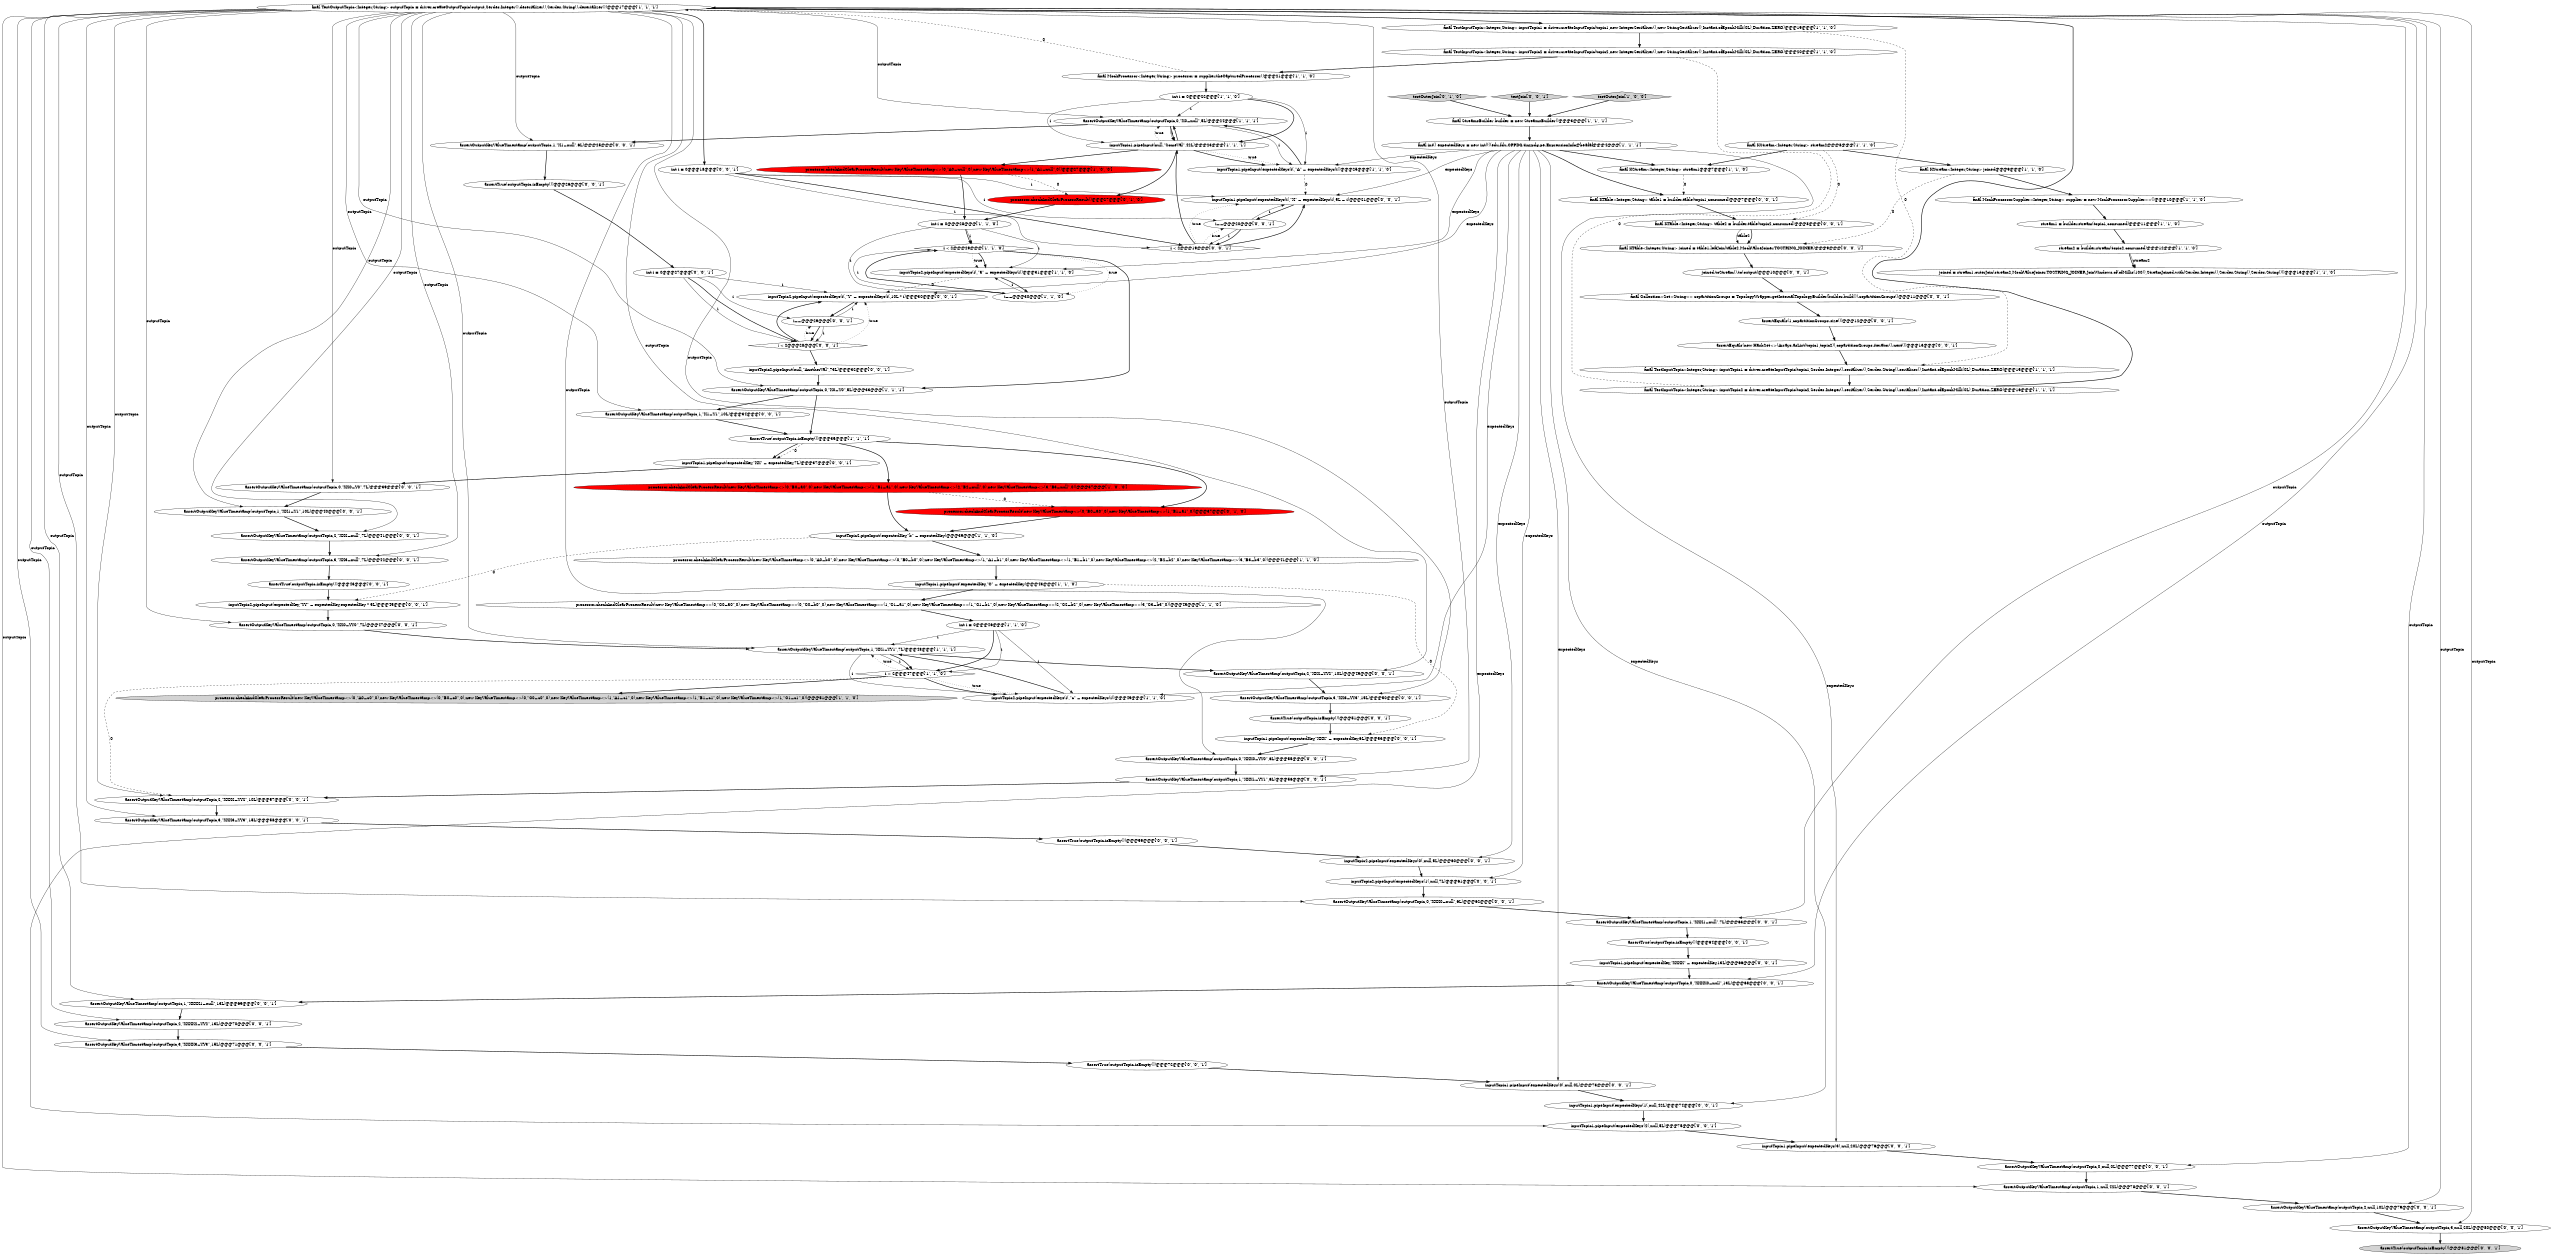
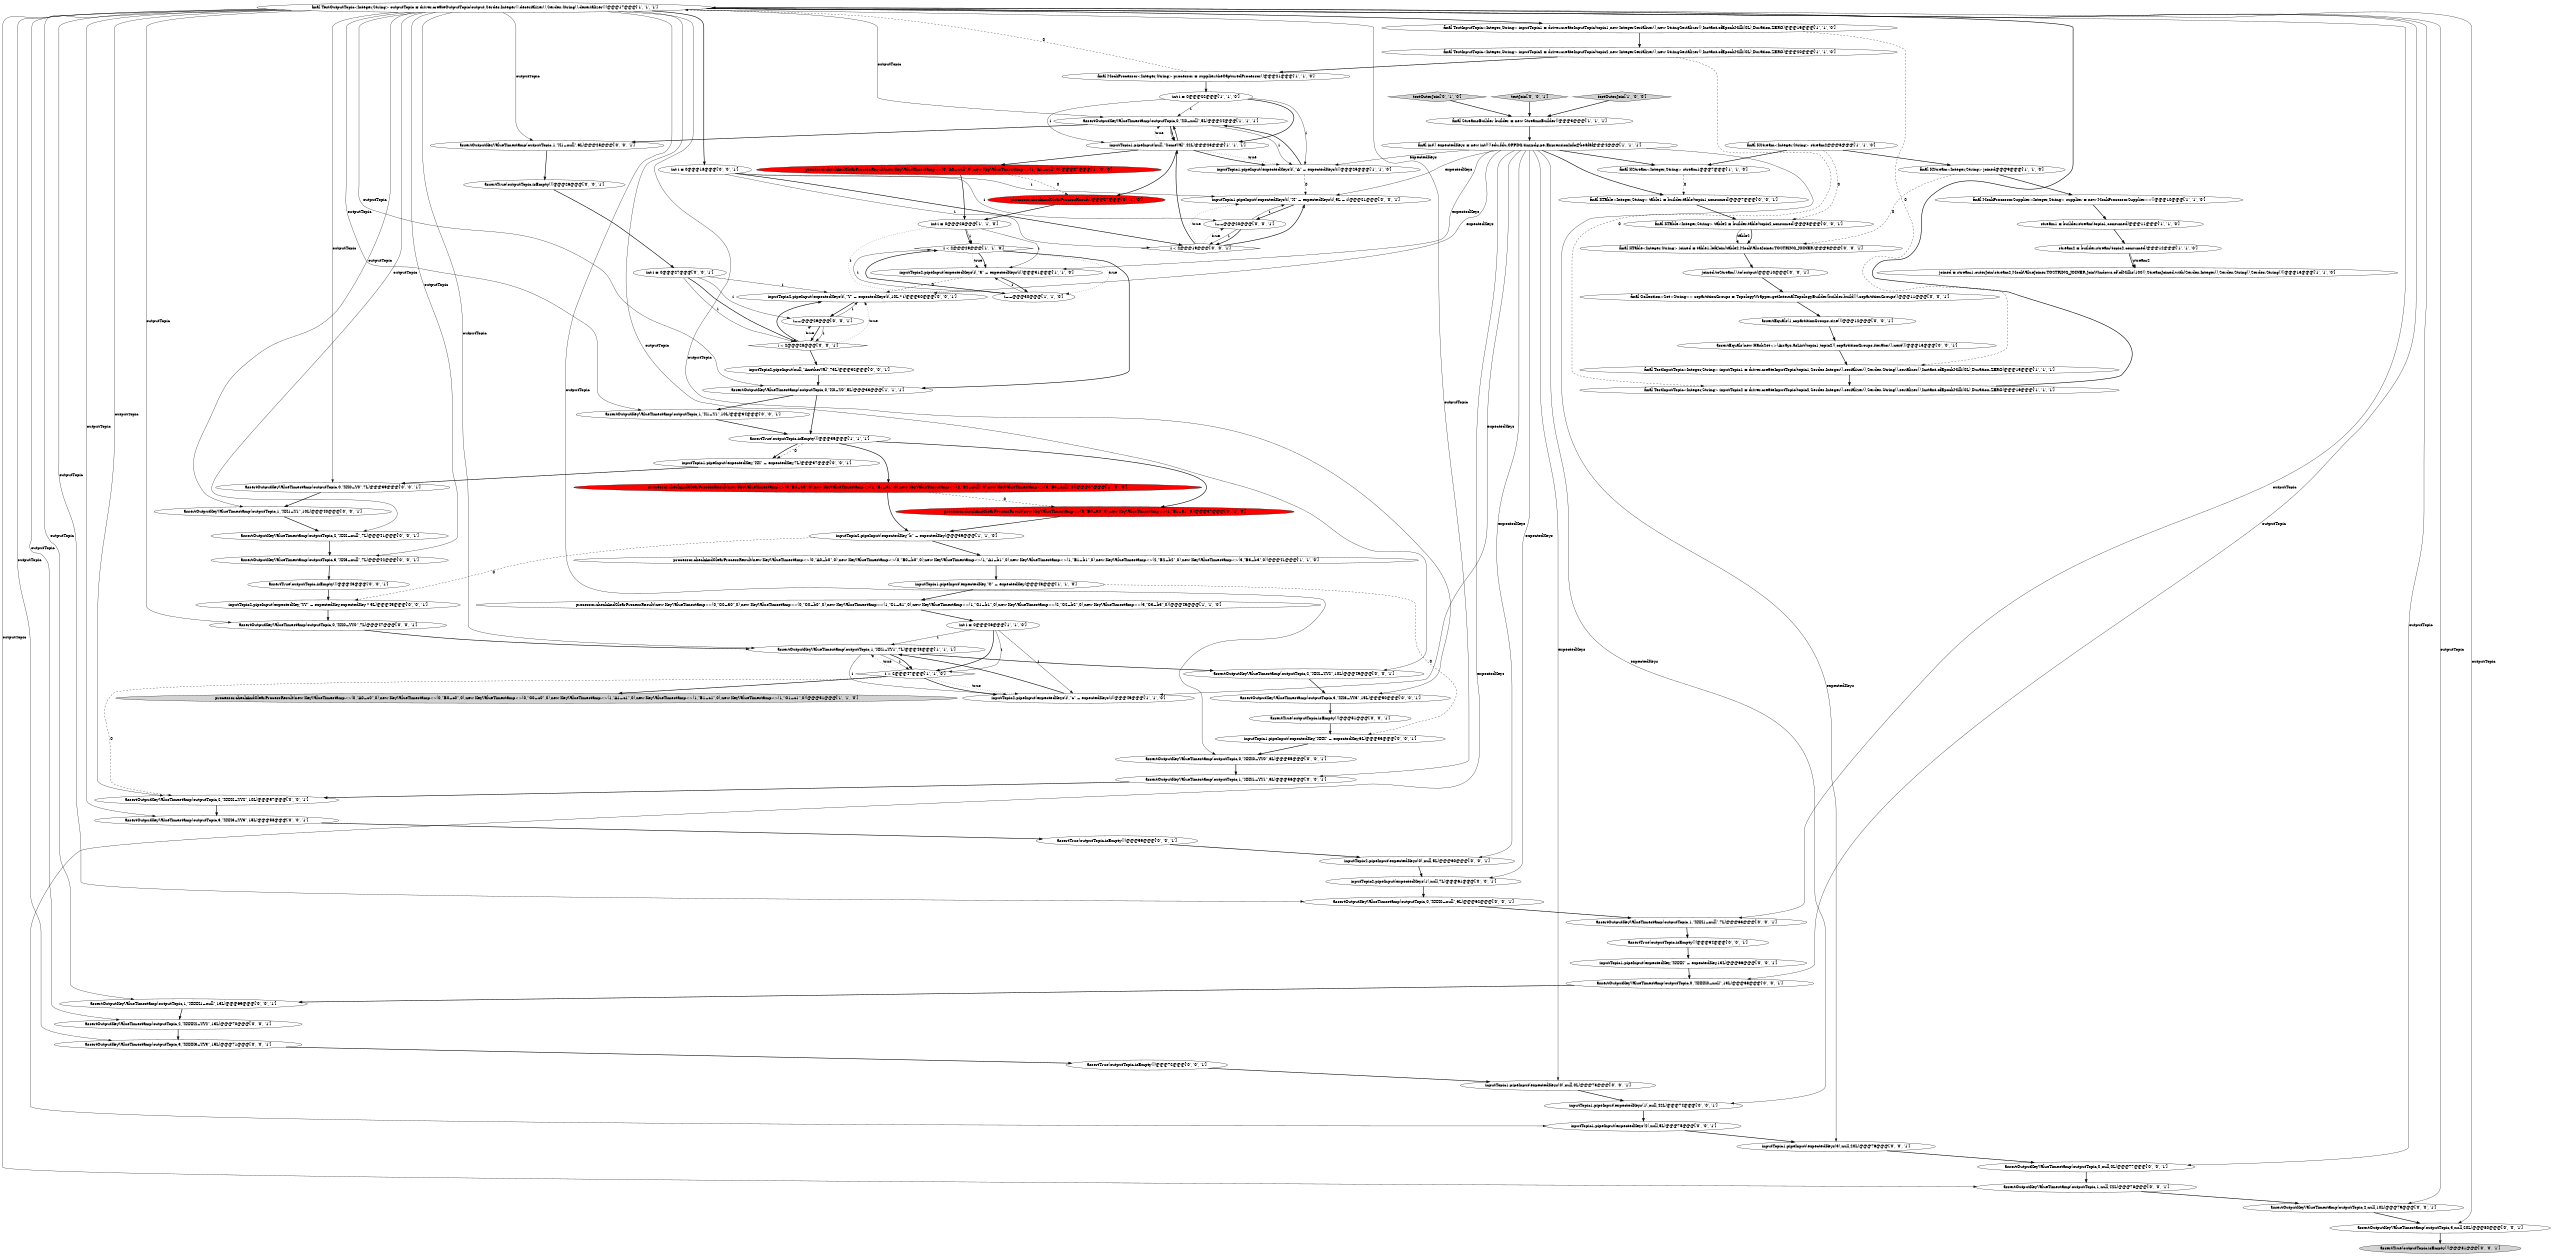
edge "int i = 0@@@28@@@['1', '1', '0']" -> "i++@@@30@@@['1', '1', '0']": style solid -> dotted
